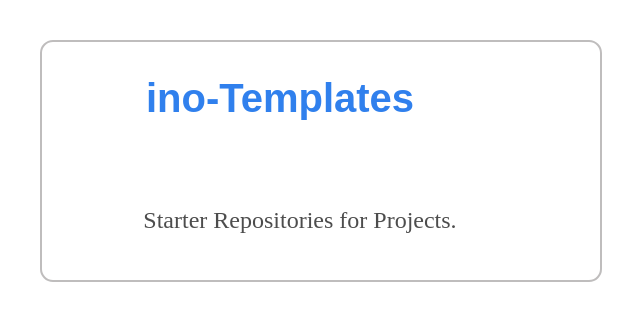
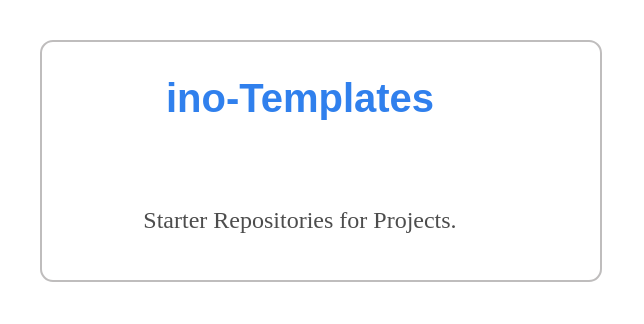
node "ino-Templates": moved (281, 96) -> (301, 96)
